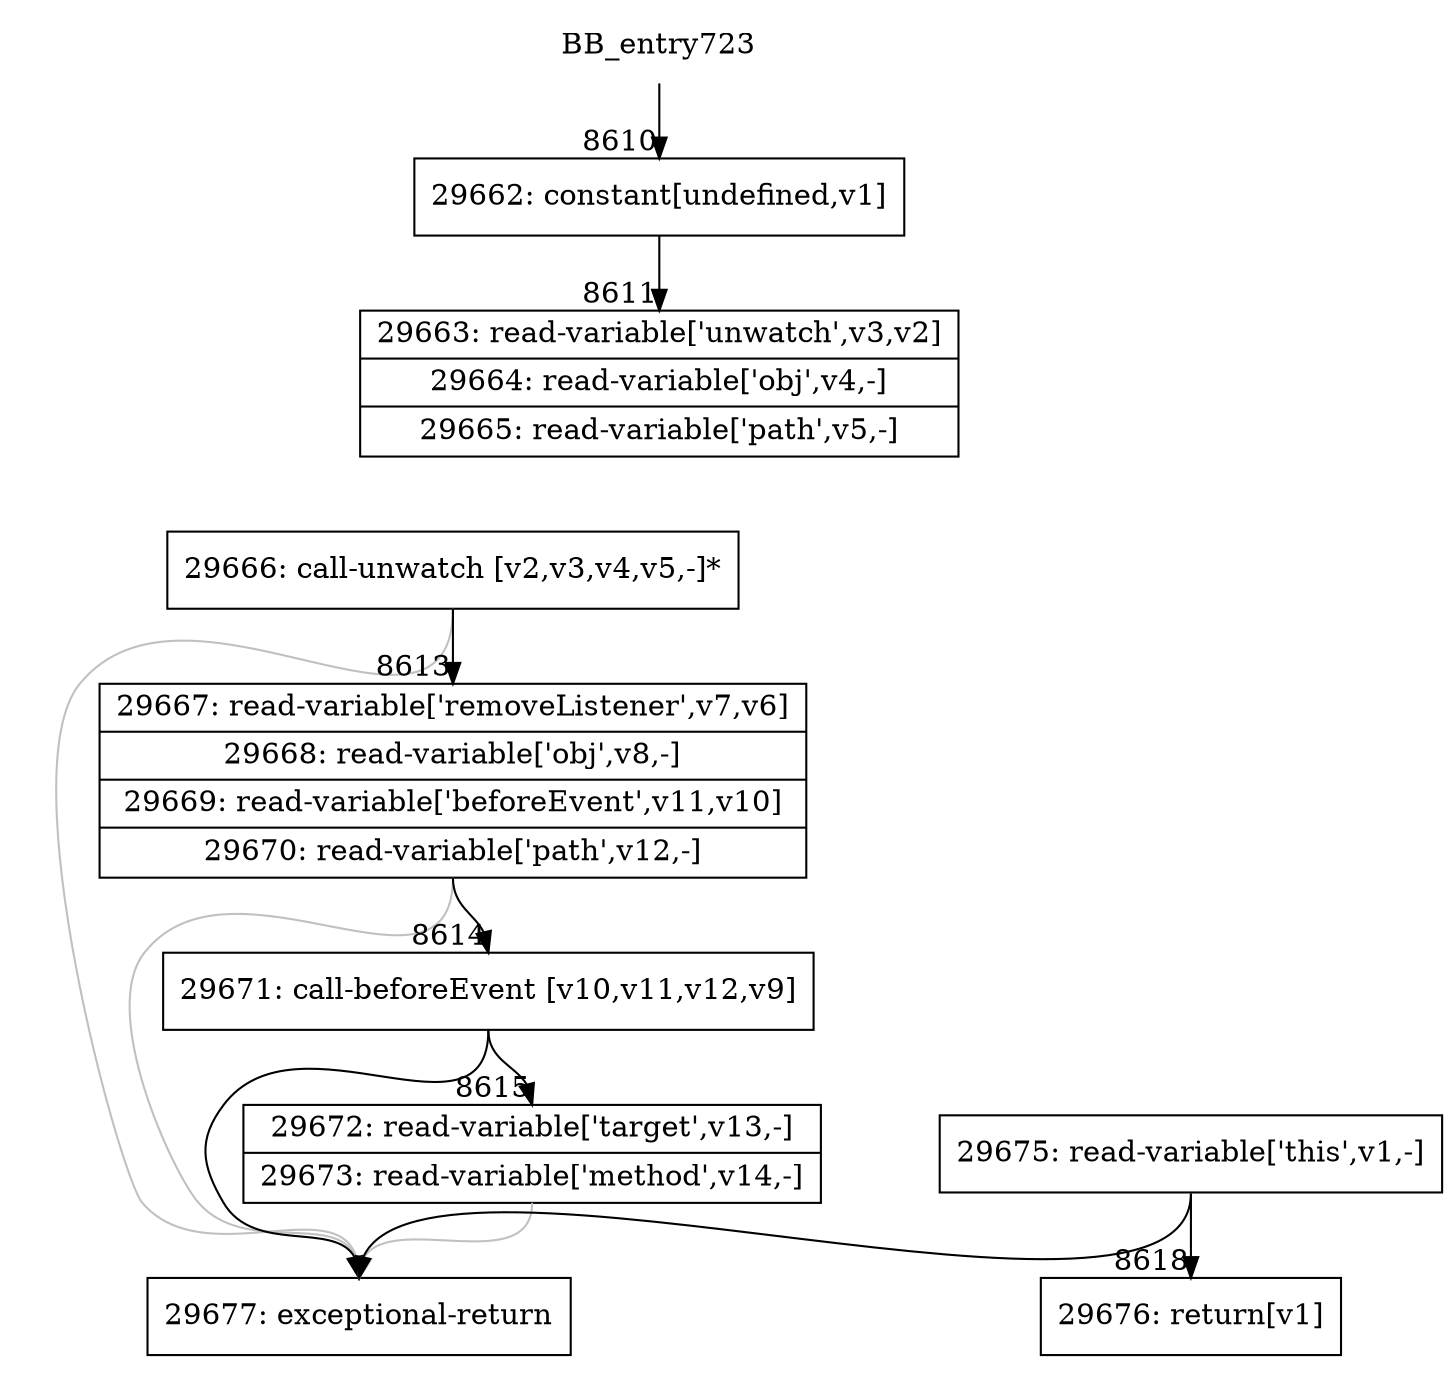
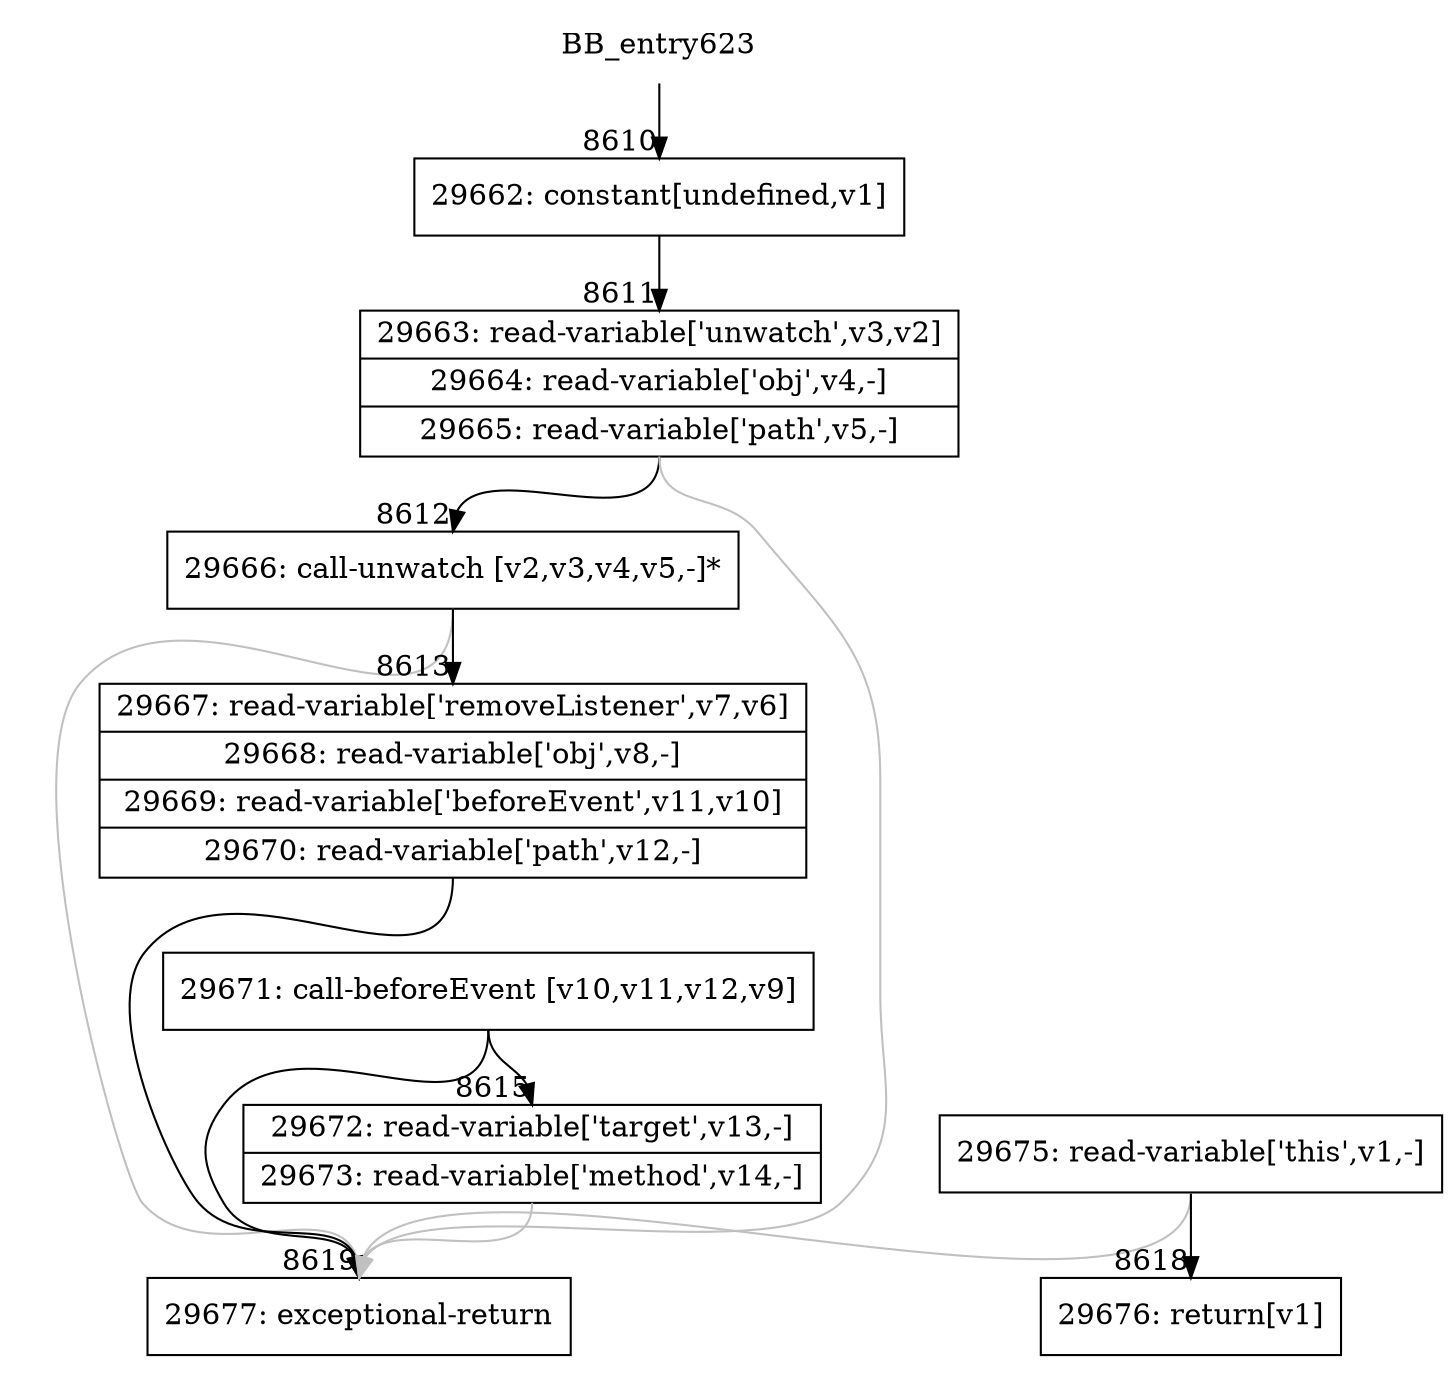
node "BB_entry723": label "BB_entry723" -> "BB_entry623"
edge "29663: read-variable['unwatch',v3,v2]" -> "29666: call-unwatch [v2,v3,v4,v5,-]*": added
edge "29667: read-variable['removeListener',v7,v6]" -> "29671: call-beforeEvent [v10,v11,v12,v9]": removed
edge "29667: read-variable['removeListener',v7,v6]" -> "29677: exceptional-return": color gray -> black
edge "29663: read-variable['unwatch',v3,v2]" -> "29677: exceptional-return": added
edge "29675: read-variable['this',v1,-]" -> "29677: exceptional-return": color black -> gray
